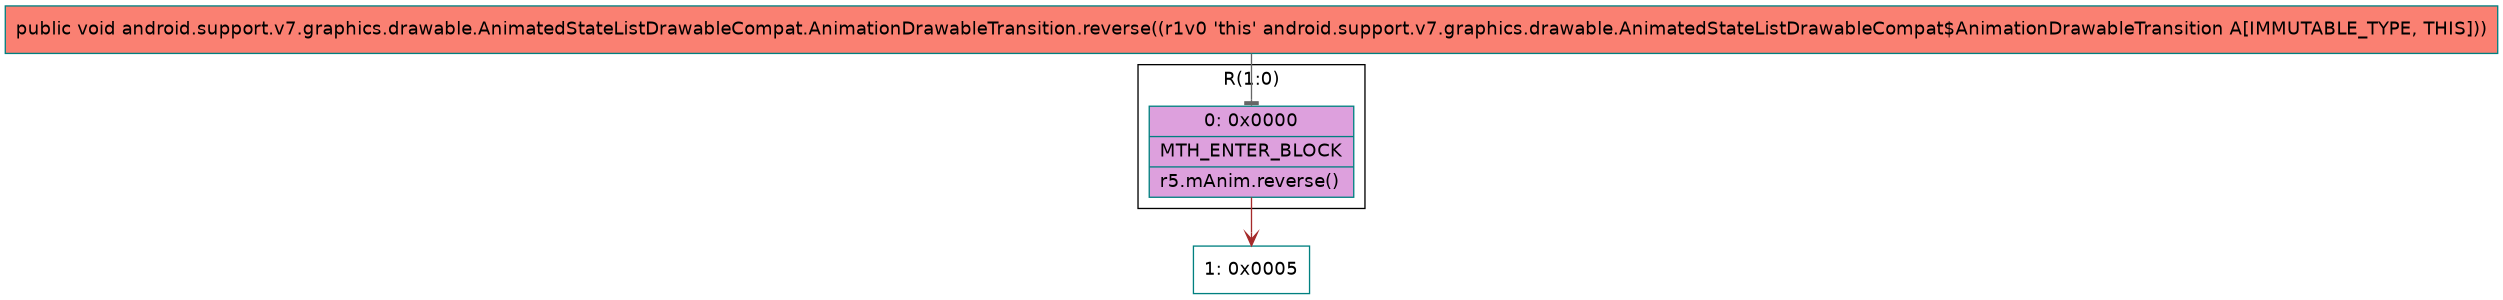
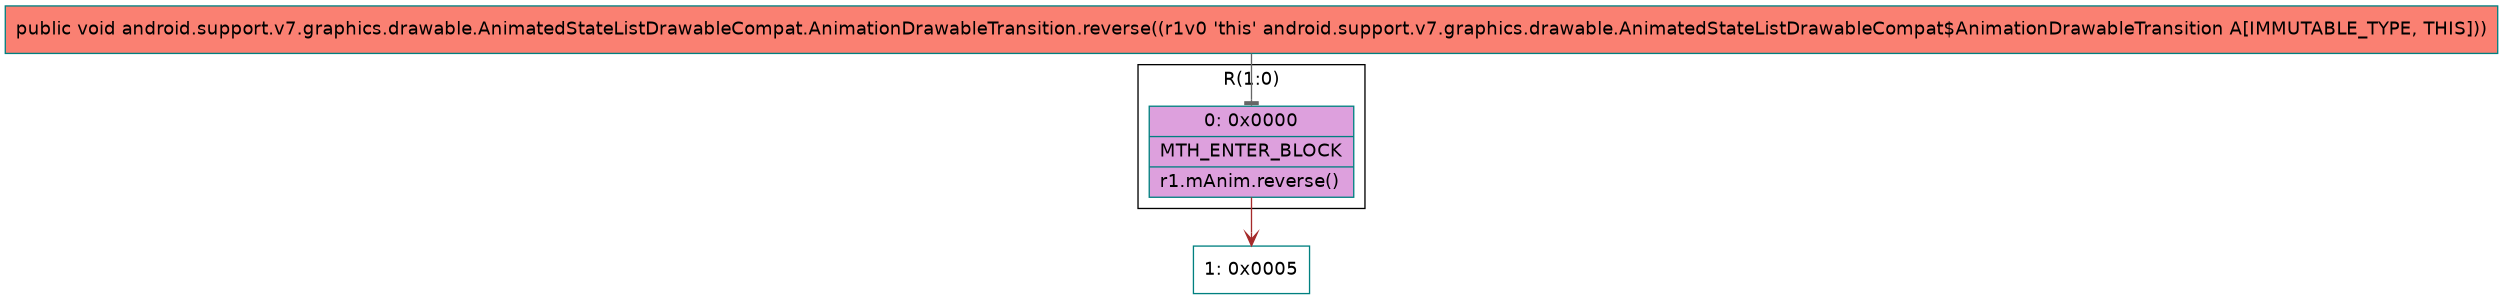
node "0: 0x0000": text "r5.mAnim.reverse()" -> "r1.mAnim.reverse()"
